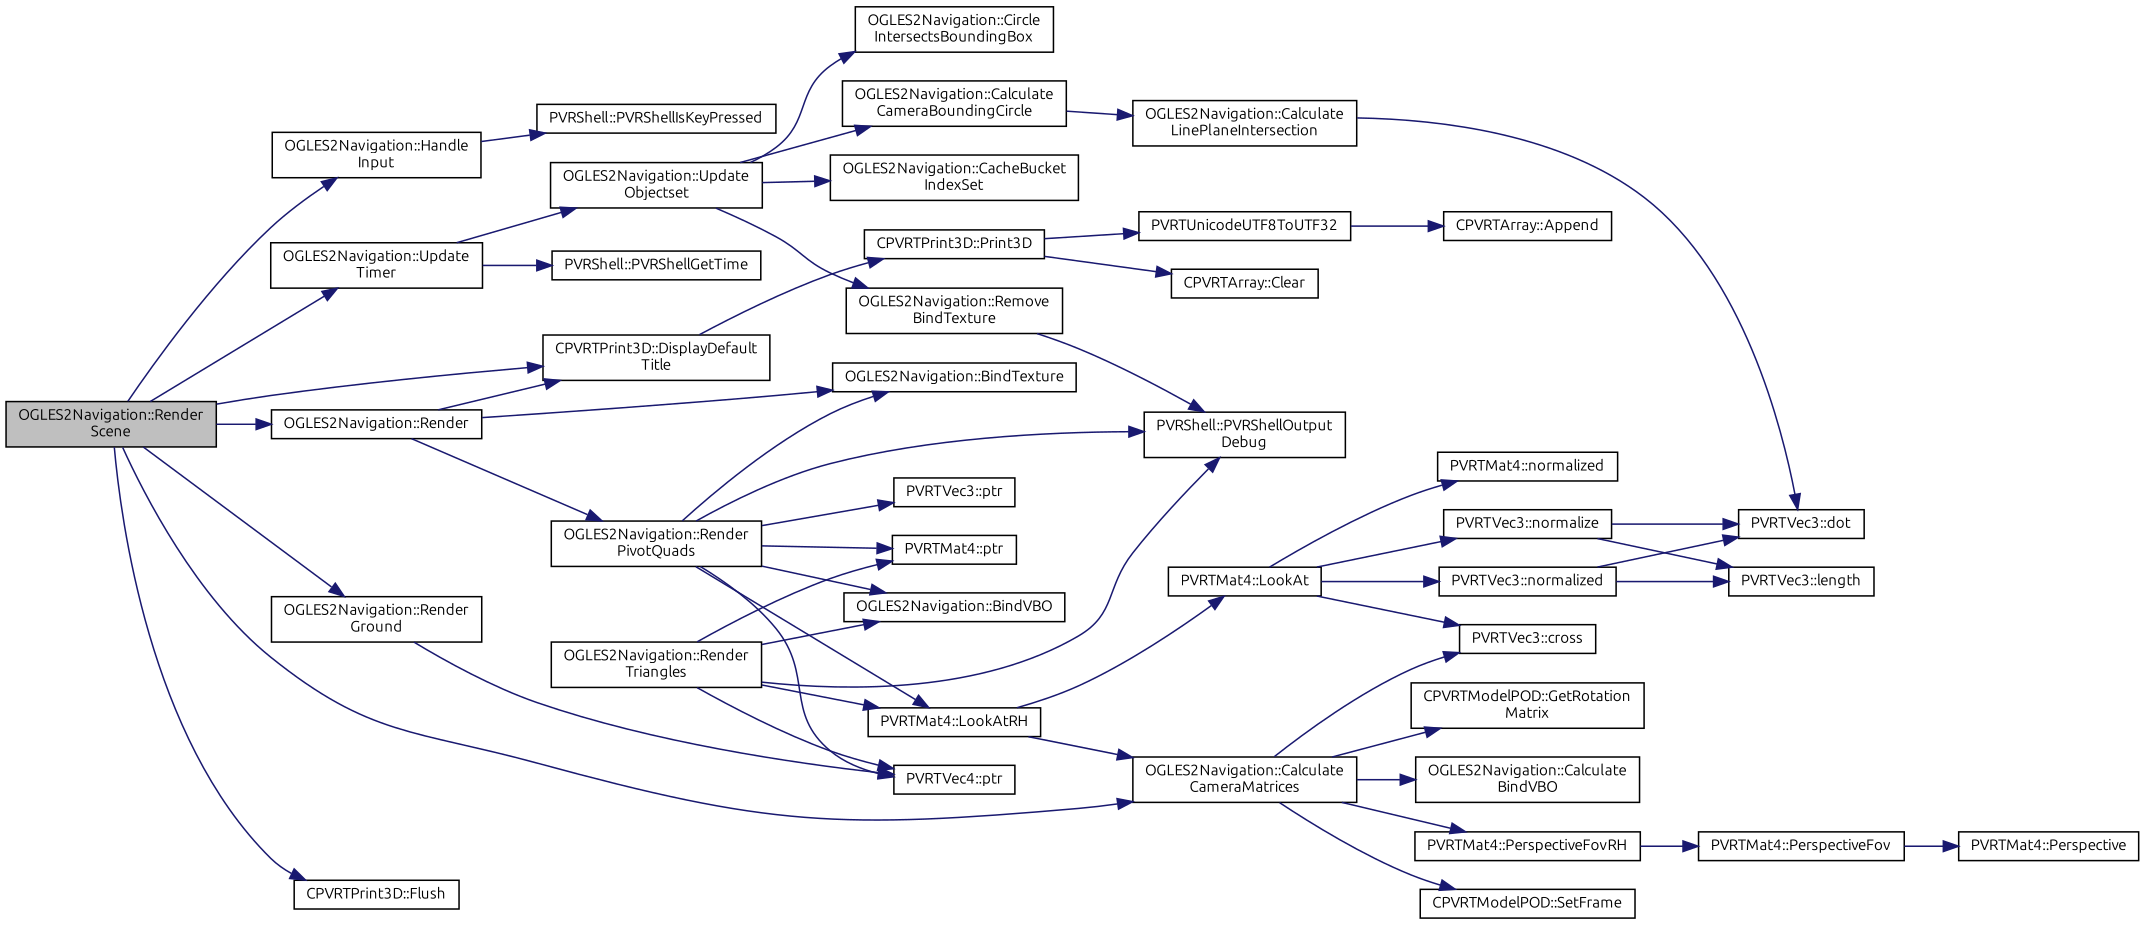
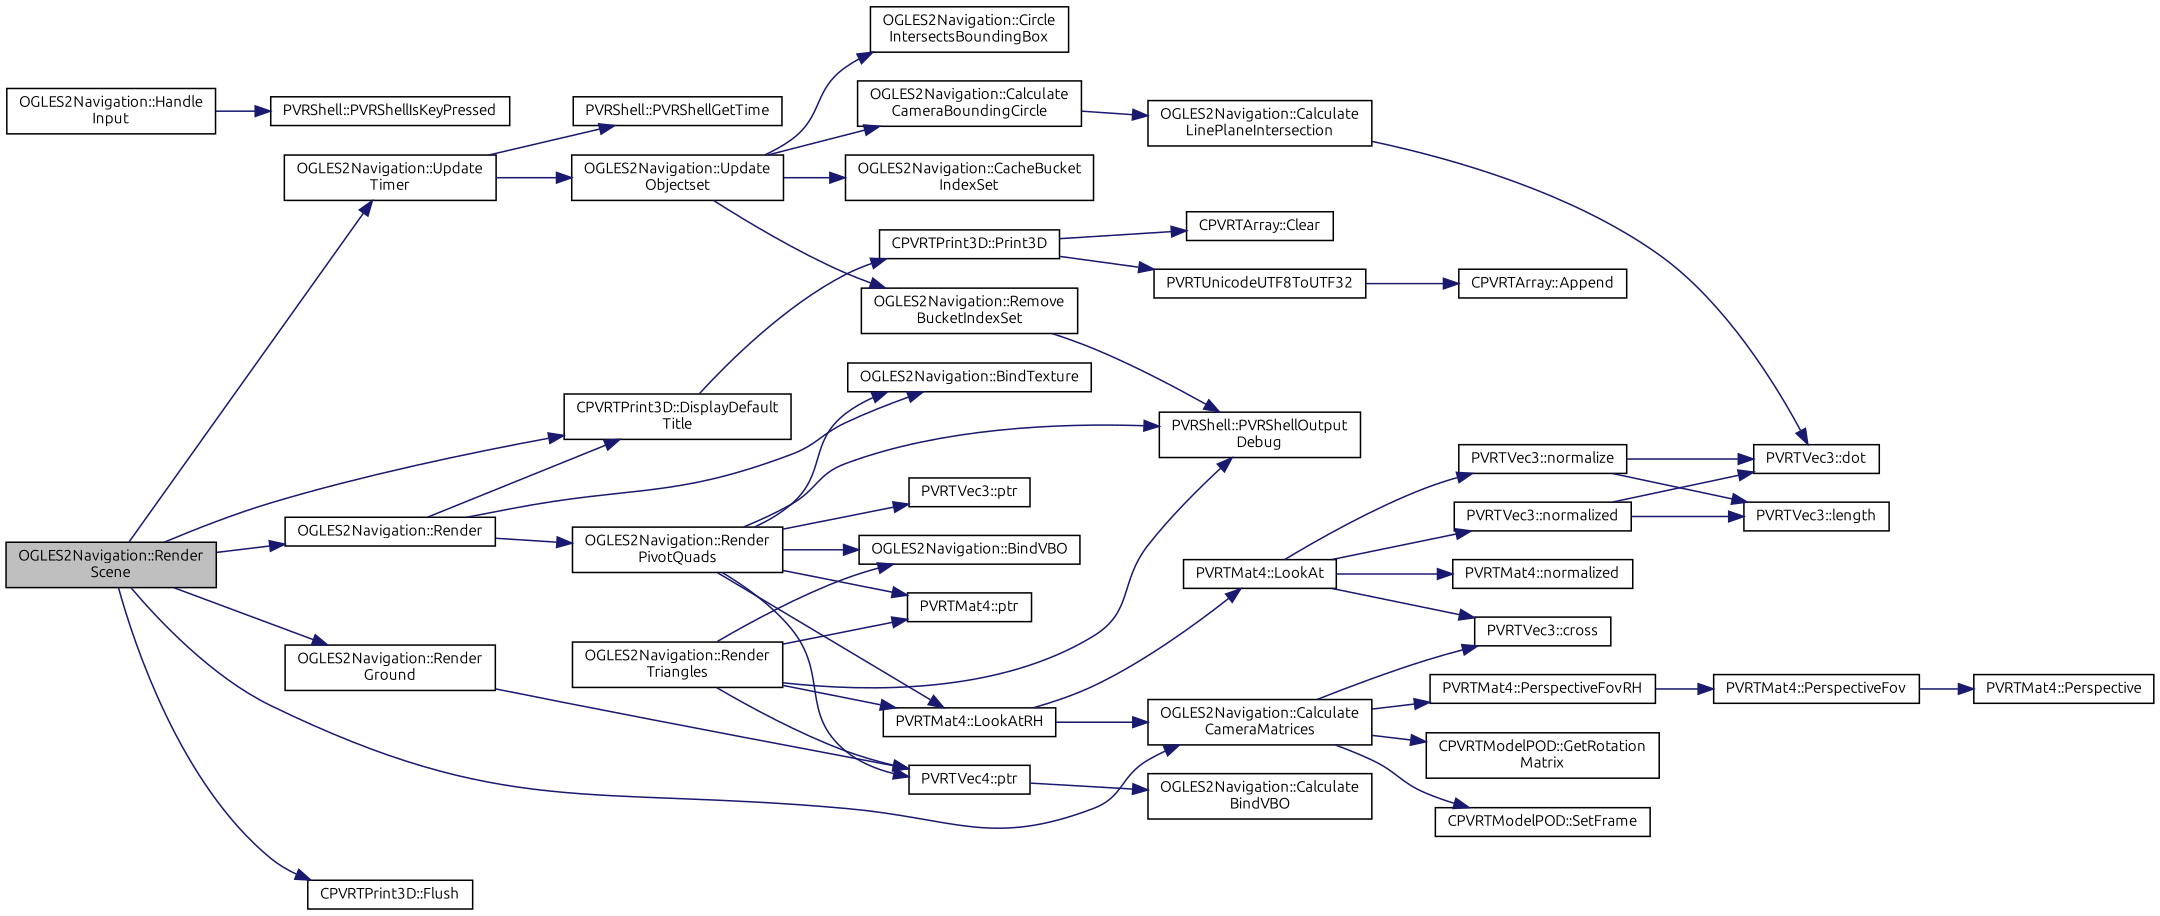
edge "OGLES2Navigation::Render Scene" -> "OGLES2Navigation::Handle Input": removed
node "OGLES2Navigation::Remove BindTexture": label "OGLES2Navigation::Remove BindTexture" -> "OGLES2Navigation::Remove BucketIndexSet"
edge "OGLES2Navigation::Calculate CameraMatrices" -> "OGLES2Navigation::Calculate BindVBO": now "PVRTVec4::ptr" -> "OGLES2Navigation::Calculate BindVBO"
